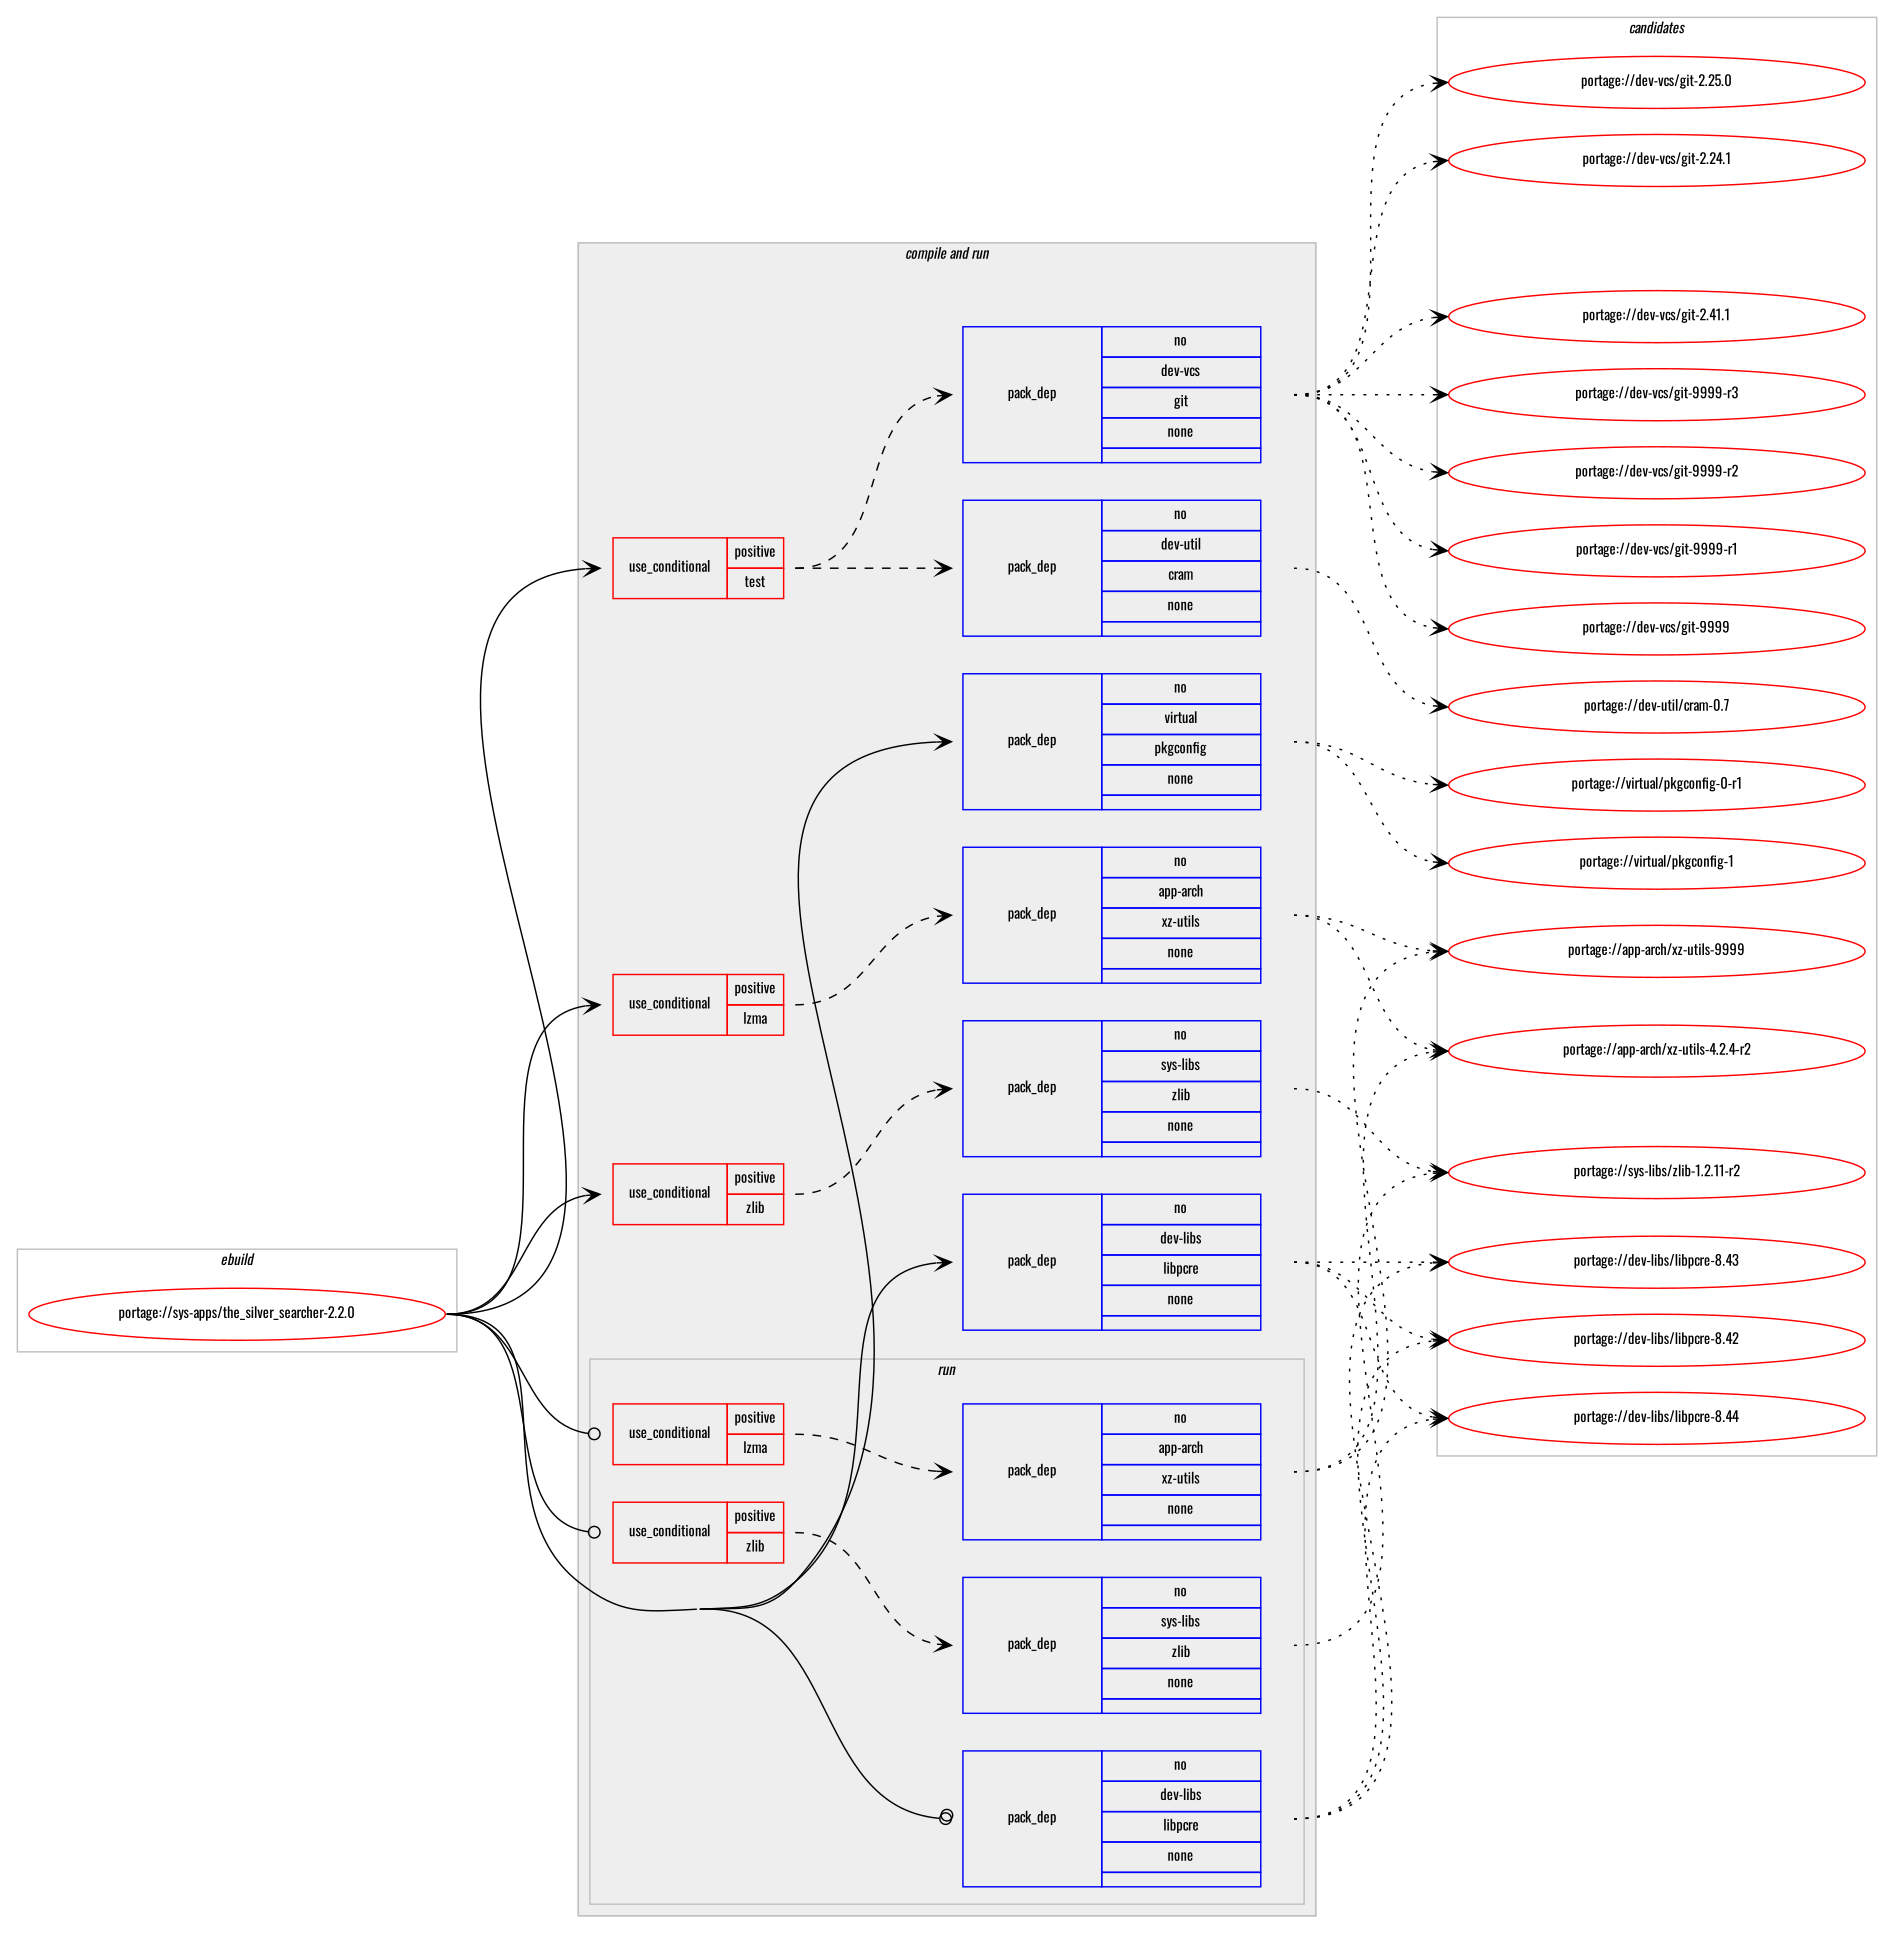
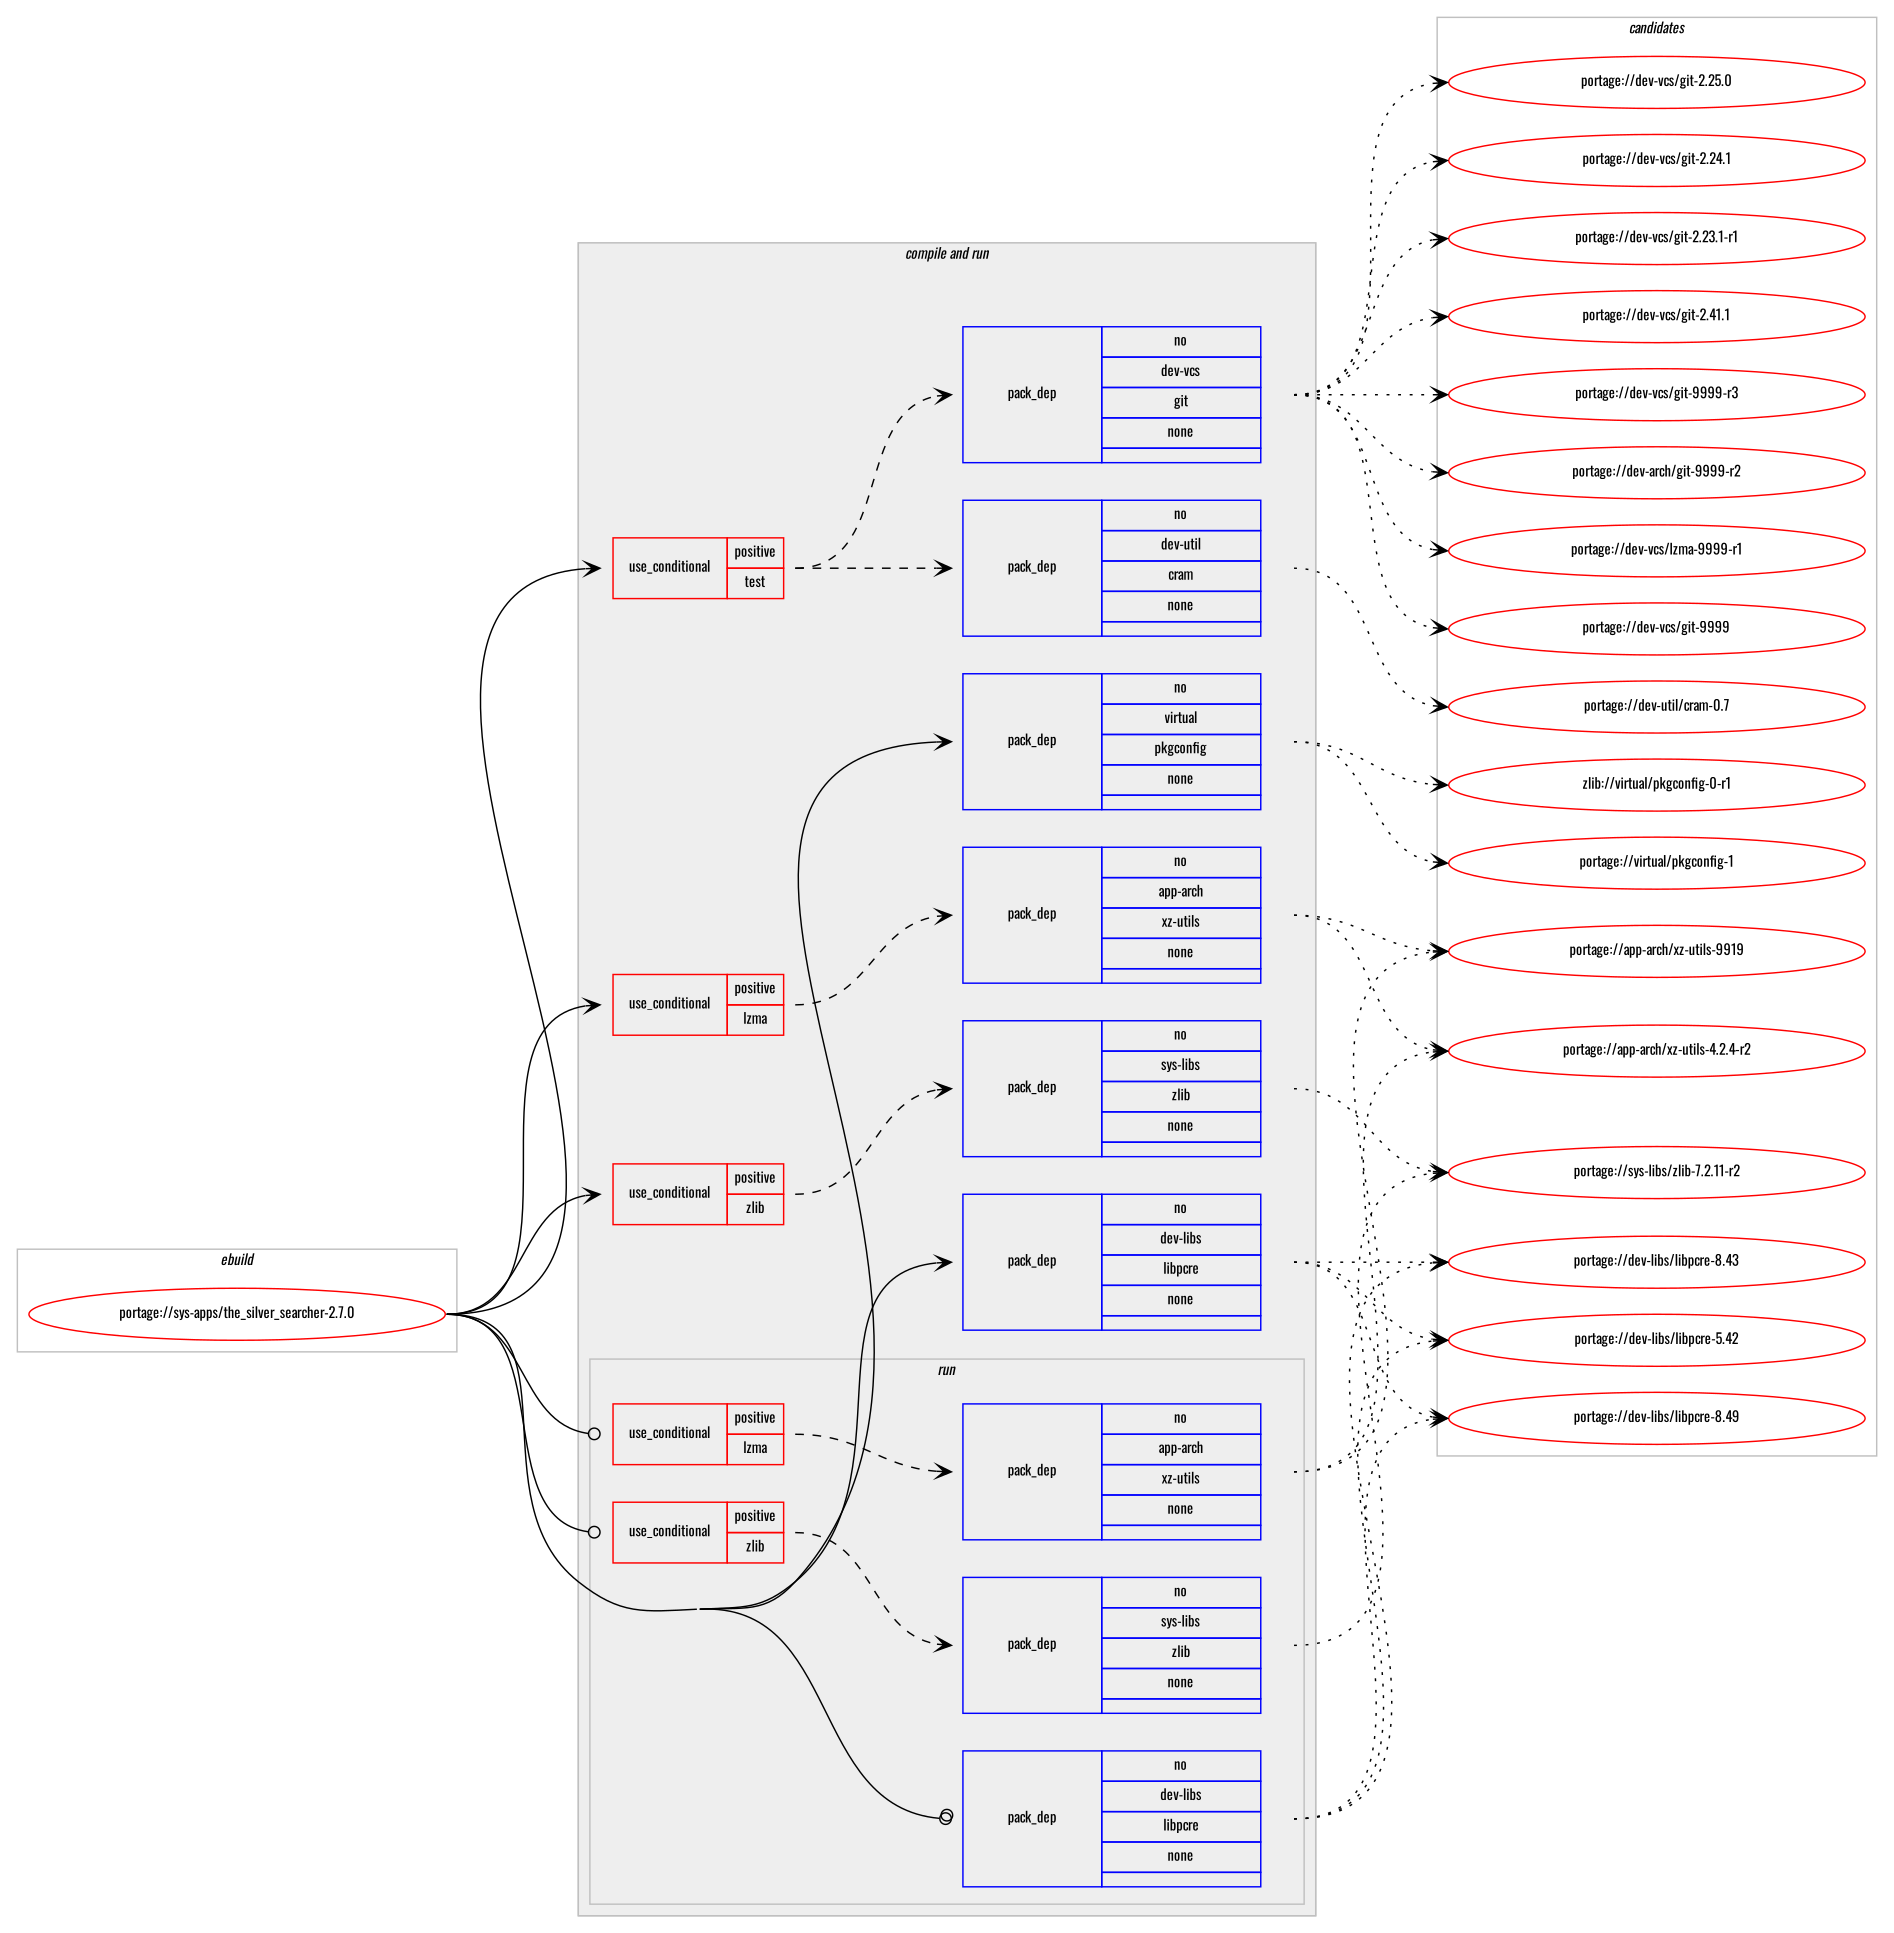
node "portage://dev-vcs/git-2.23.1-r1": added
node "portage://dev-vcs/git-9999-r2": label "portage://dev-vcs/git-9999-r2" -> "portage://dev-arch/git-9999-r2"
node "portage://dev-vcs/git-9999-r1": label "portage://dev-vcs/git-9999-r1" -> "portage://dev-vcs/lzma-9999-r1"
node "portage://virtual/pkgconfig-0-r1": label "portage://virtual/pkgconfig-0-r1" -> "zlib://virtual/pkgconfig-0-r1"
node "portage://app-arch/xz-utils-9999": label "portage://app-arch/xz-utils-9999" -> "portage://app-arch/xz-utils-9919"
node "portage://sys-libs/zlib-1.2.11-r2": label "portage://sys-libs/zlib-1.2.11-r2" -> "portage://sys-libs/zlib-7.2.11-r2"
node "portage://sys-apps/the_silver_searcher-2.2.0": label "portage://sys-apps/the_silver_searcher-2.2.0" -> "portage://sys-apps/the_silver_searcher-2.7.0"
node "portage://dev-libs/libpcre-8.42": label "portage://dev-libs/libpcre-8.42" -> "portage://dev-libs/libpcre-5.42"
node "portage://dev-libs/libpcre-8.44": label "portage://dev-libs/libpcre-8.44" -> "portage://dev-libs/libpcre-8.49"
